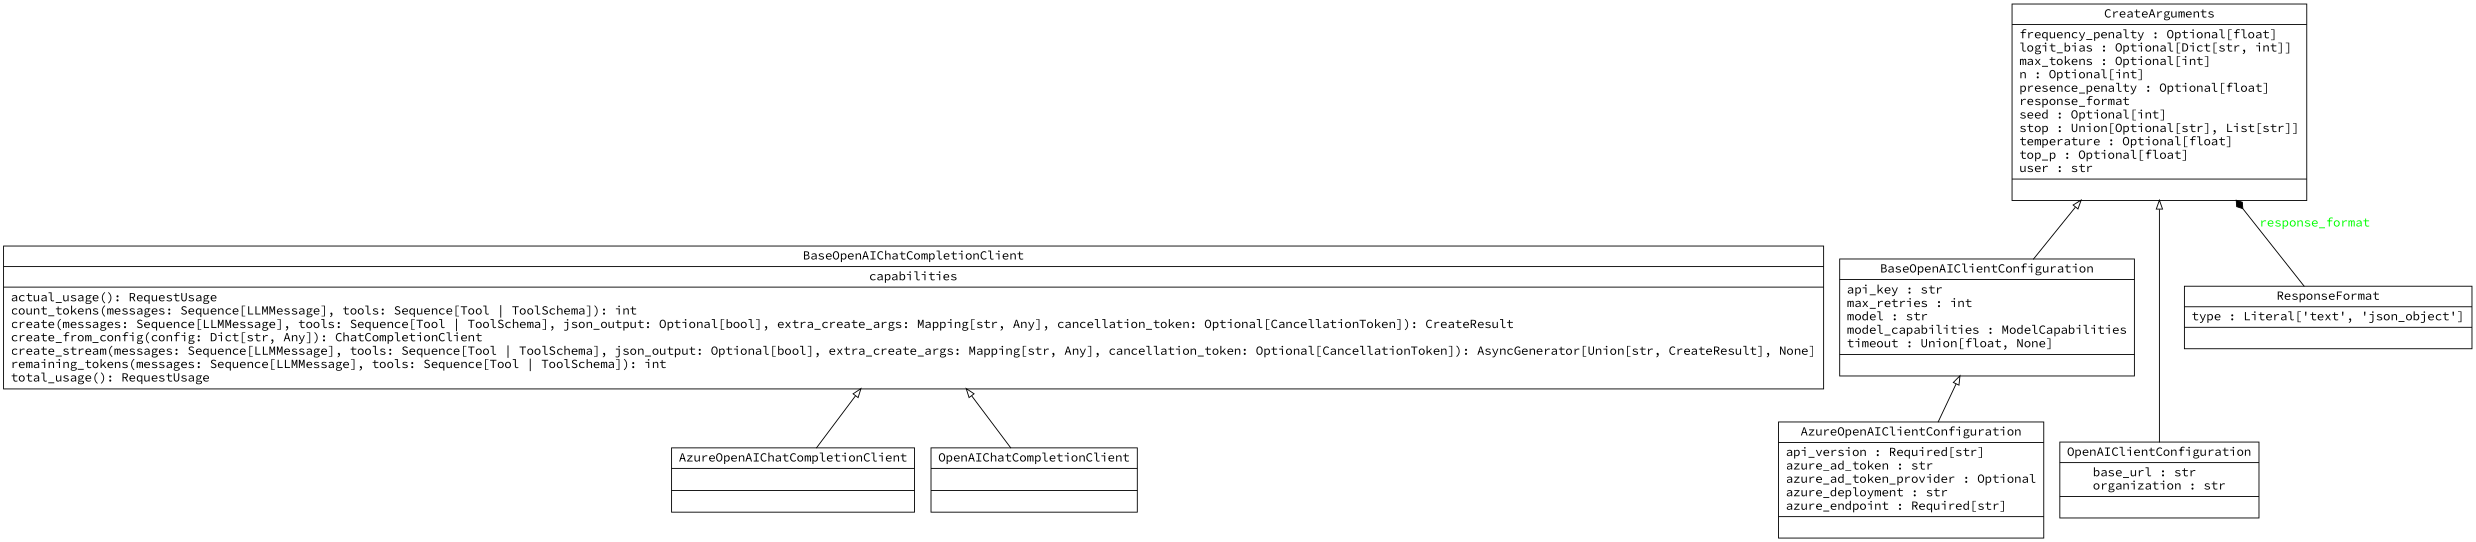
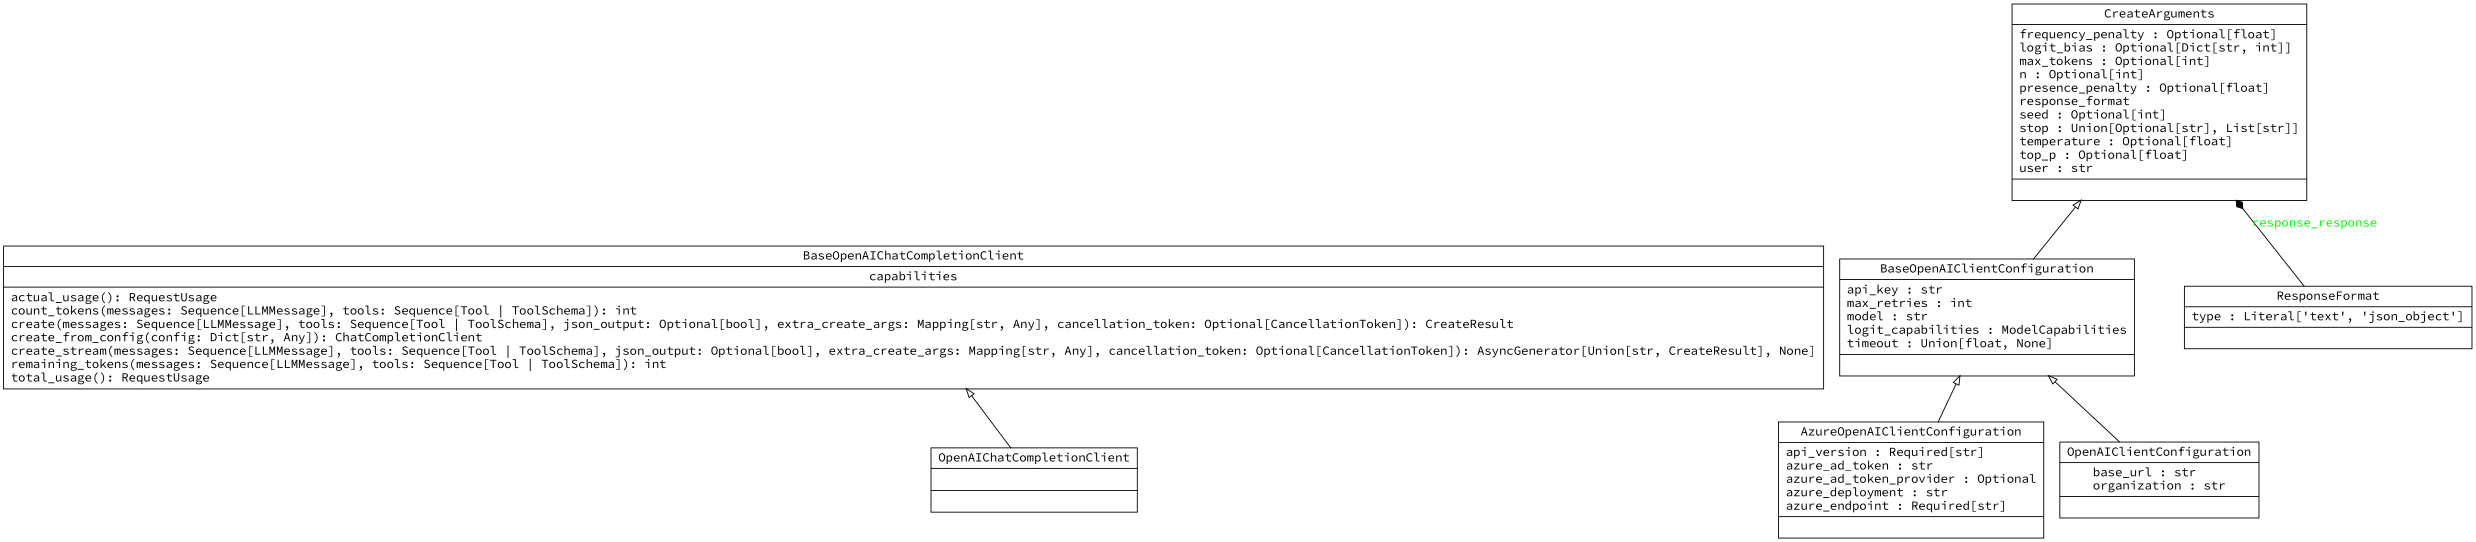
edge "ResponseFormat" -> "CreateArguments": label "response_format" -> "response_response"
edge "OpenAIClientConfiguration" -> "CreateArguments": now "OpenAIClientConfiguration" -> "BaseOpenAIClientConfiguration"
node "BaseOpenAIClientConfiguration": text "model_capabilities : ModelCapabilities" -> "logit_capabilities : ModelCapabilities"
node "AzureOpenAIChatCompletionClient": removed
